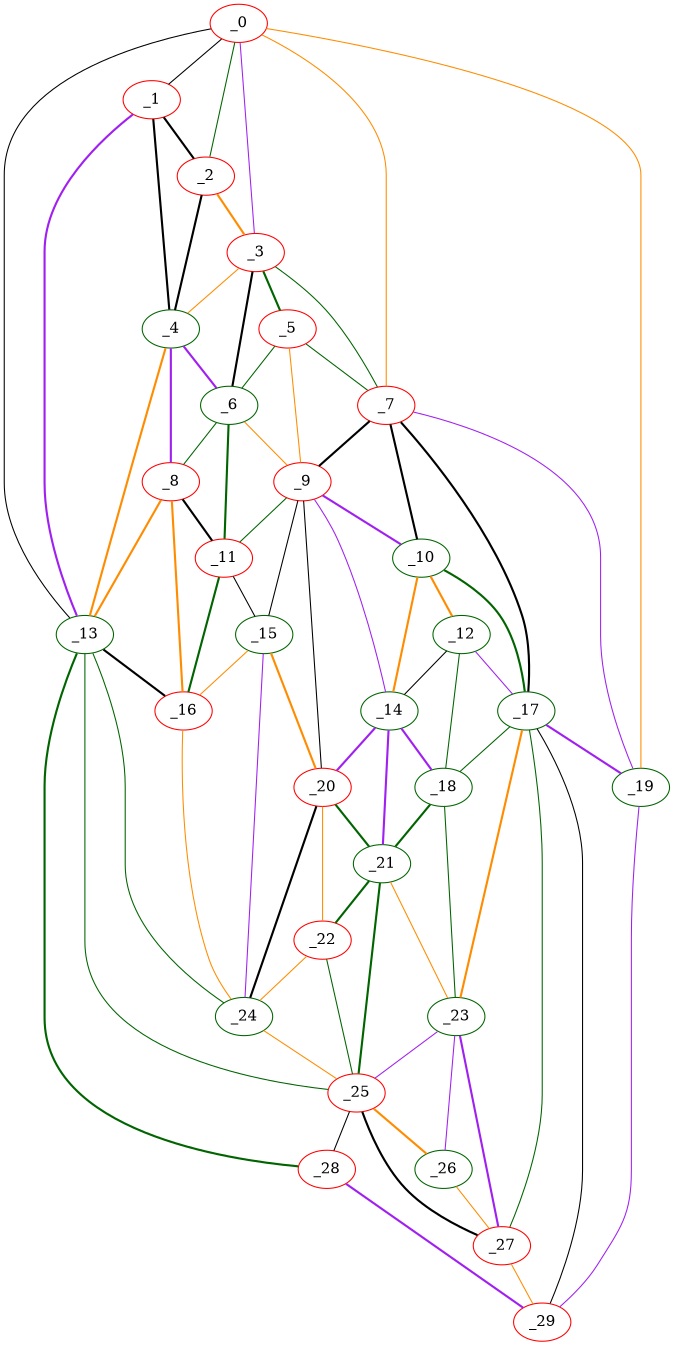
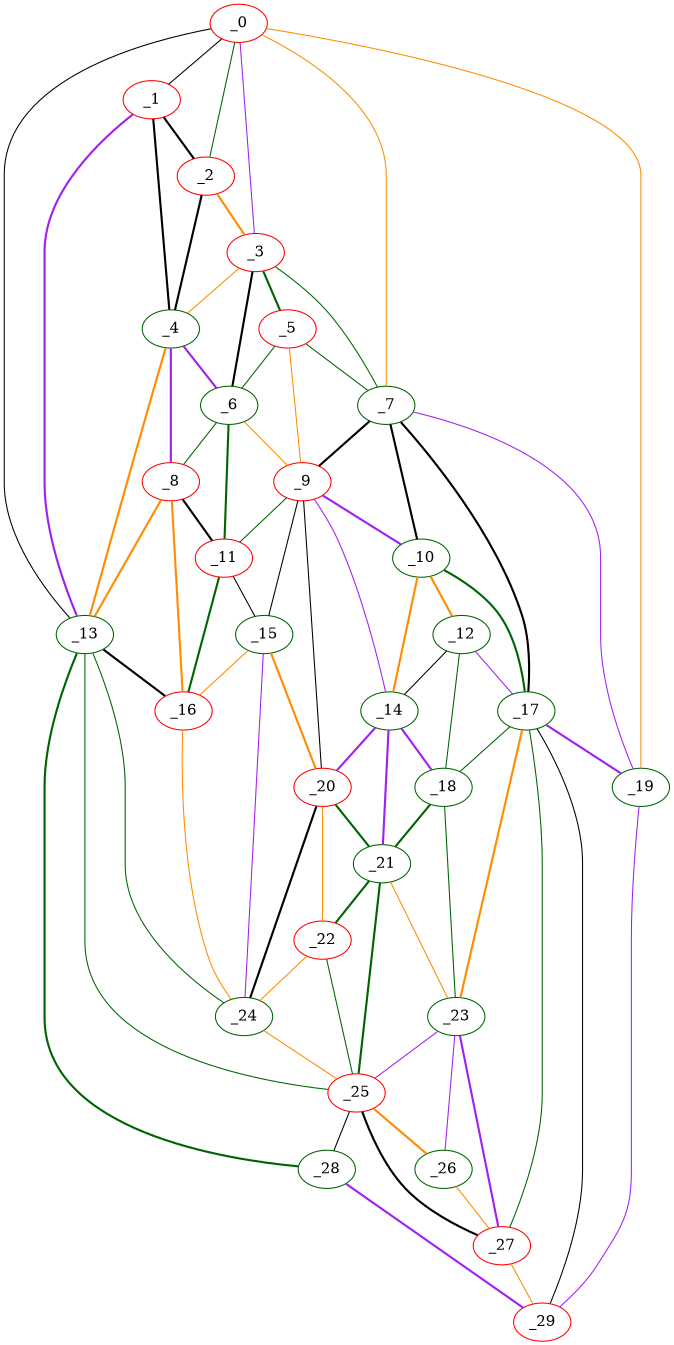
node "_7": color red -> darkgreen
node "_28": color red -> darkgreen
